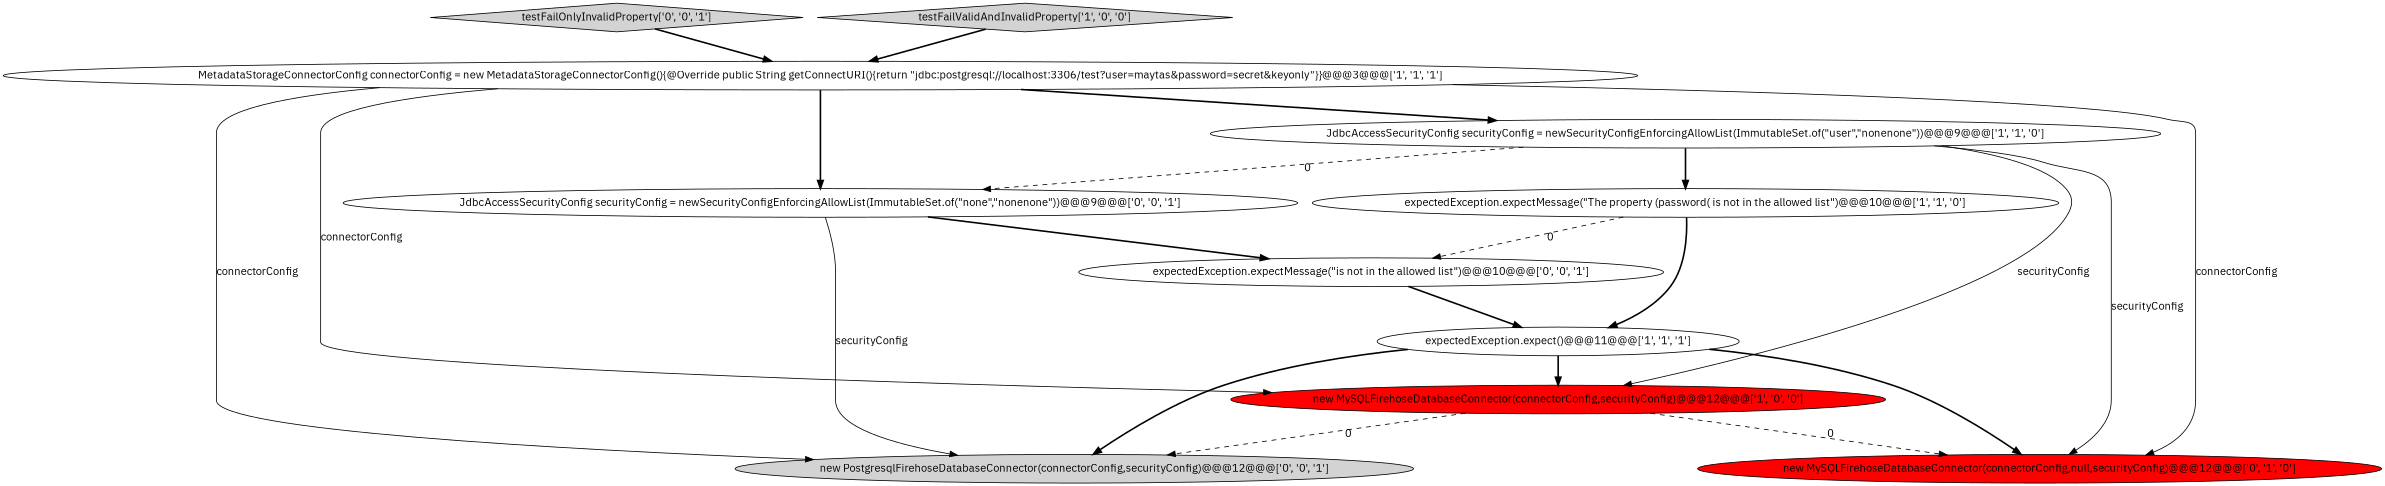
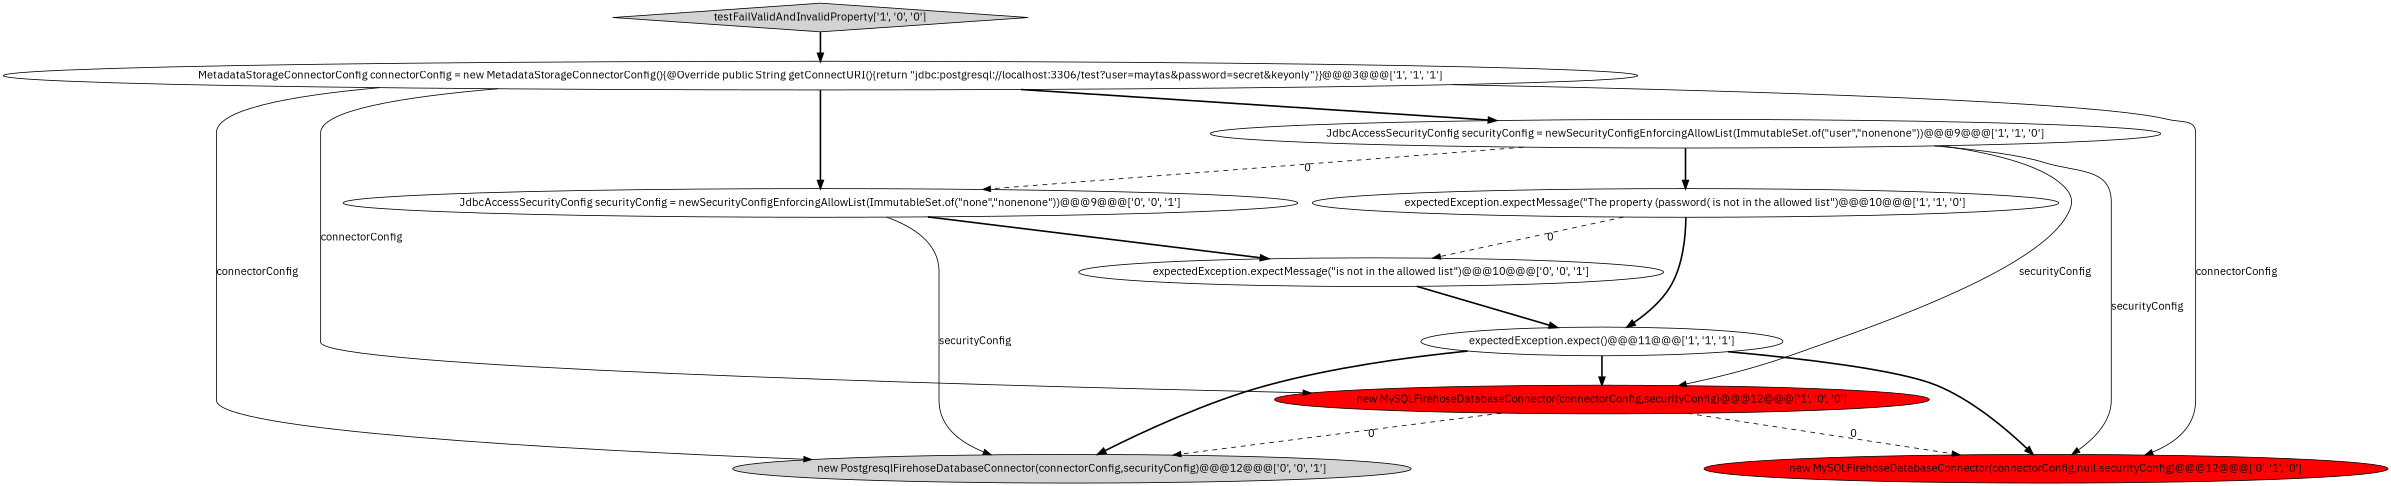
node "testFailOnlyInvalidProperty['0', '0', '1']": removed
